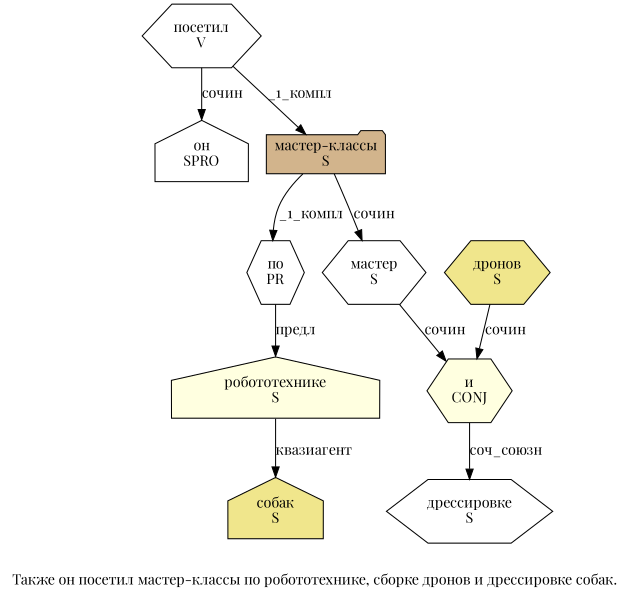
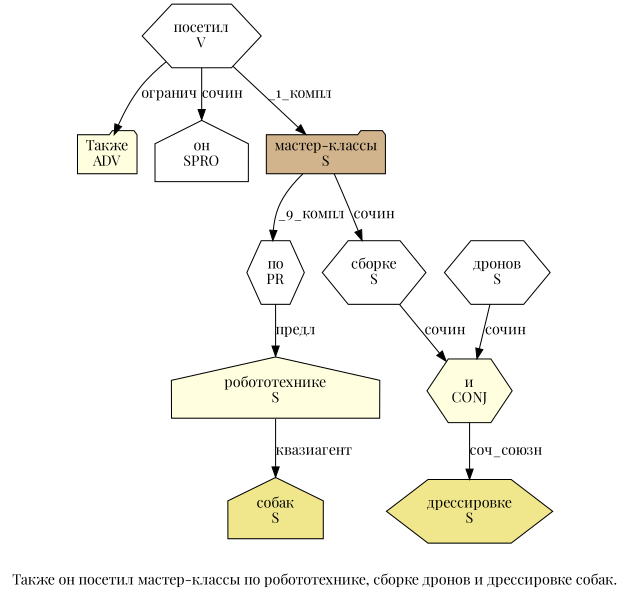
node "Также ADV": added
edge "мастер-классы S" -> "по PR": label "_1_компл" -> "_9_компл"
node "мастер S": label "мастер S" -> "сборке S"
node "дронов S": fillcolor khaki -> white
node "дрессировке S": fillcolor white -> khaki
